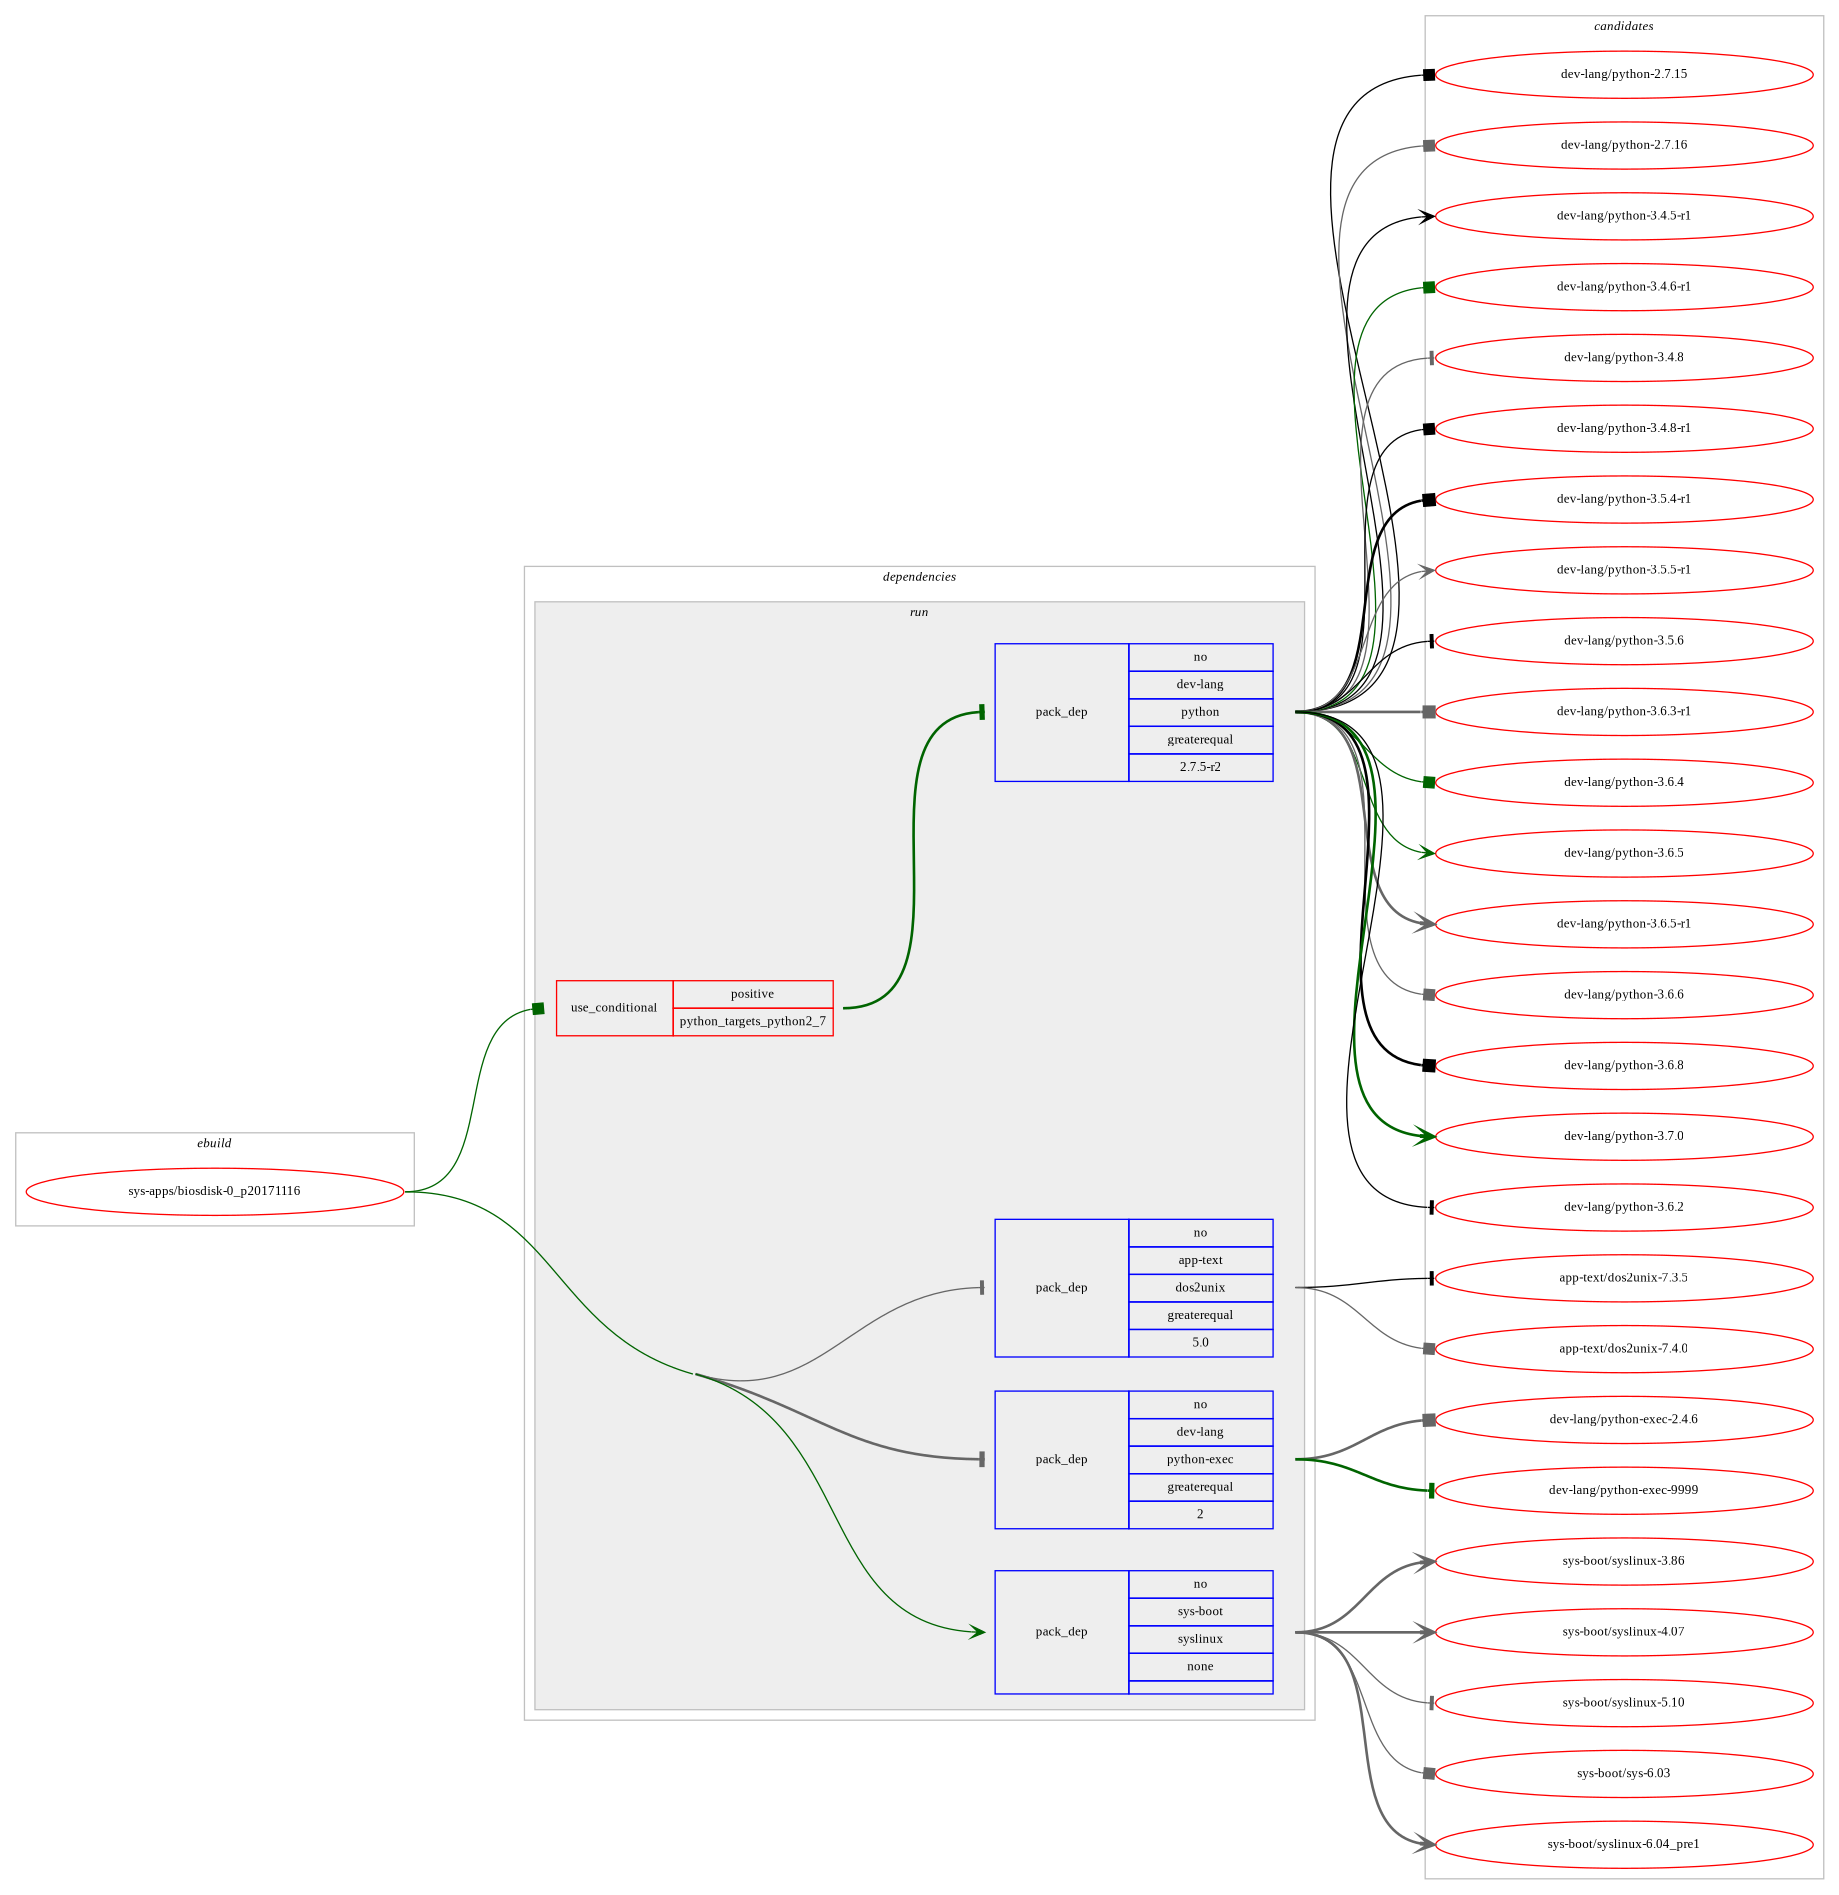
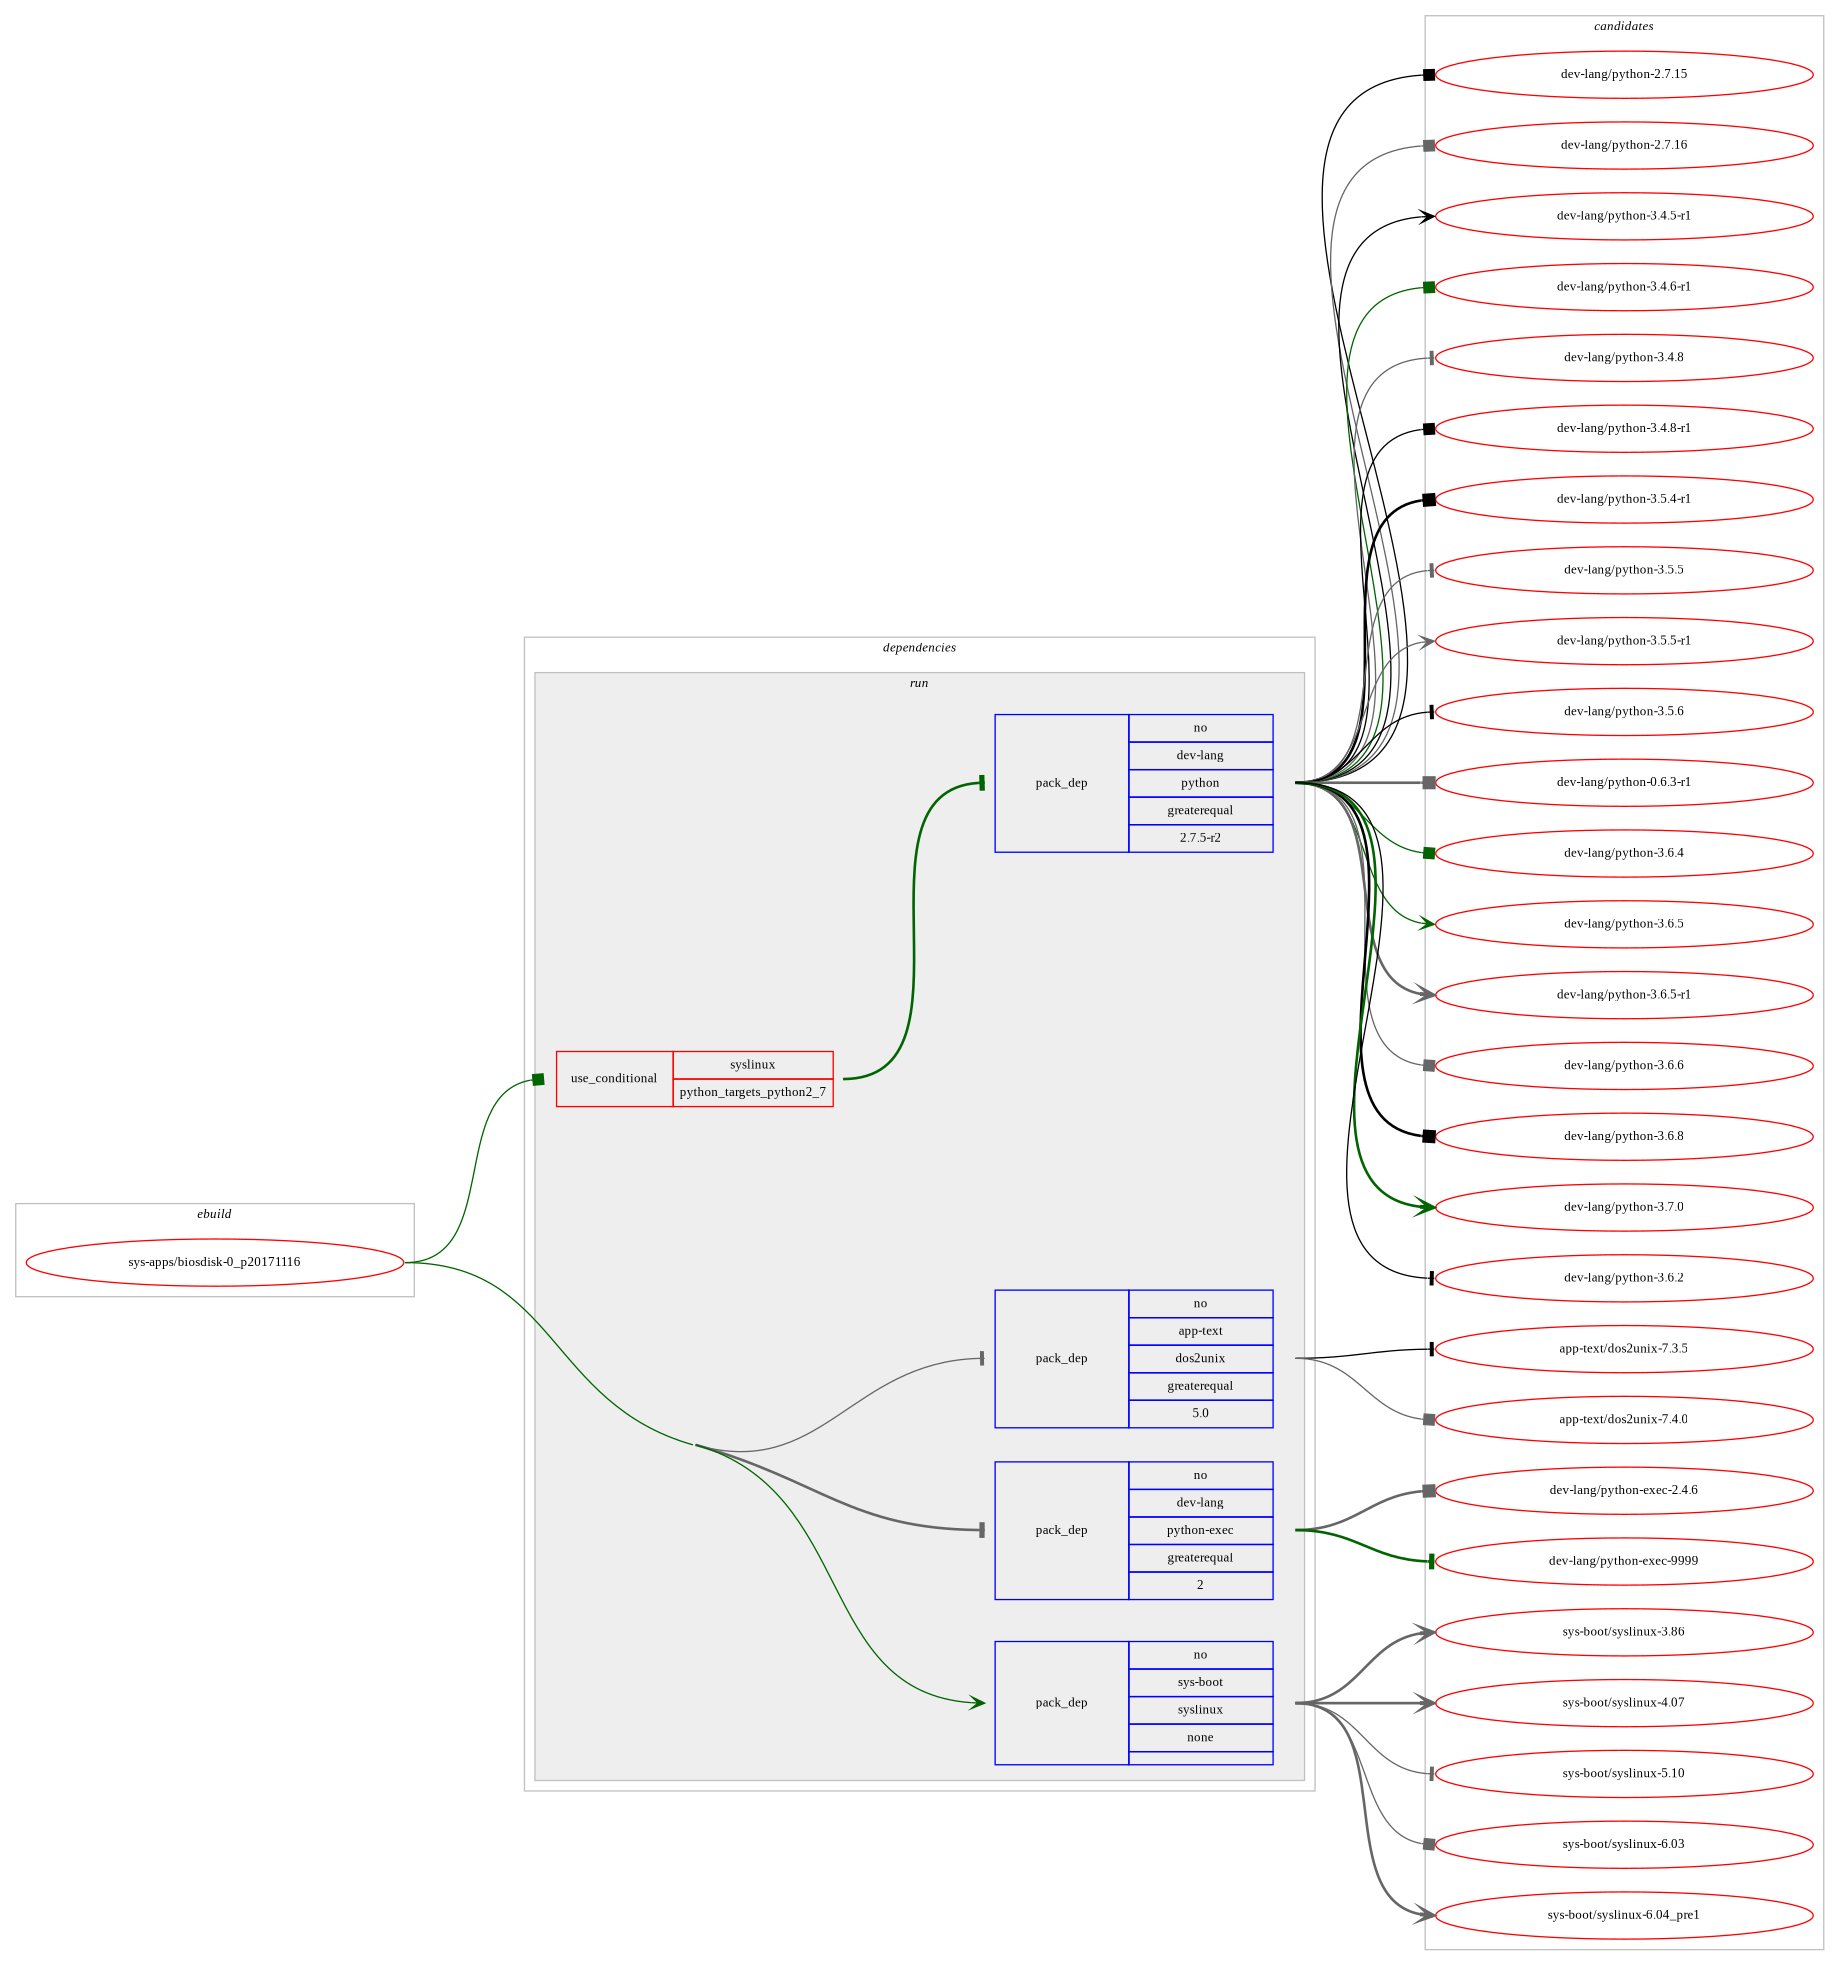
node "dev-lang/python-3.5.5": added
node "dev-lang/python-3.6.3-r1": label "dev-lang/python-3.6.3-r1" -> "dev-lang/python-0.6.3-r1"
node "use_conditional": text "positive" -> "syslinux"
node "sys-boot/sys-6.03": label "sys-boot/sys-6.03" -> "sys-boot/syslinux-6.03"
